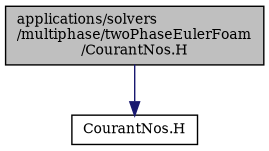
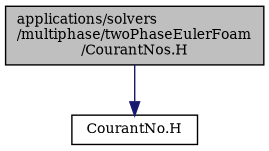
node "CourantNos.H": label "CourantNos.H" -> "CourantNo.H"
